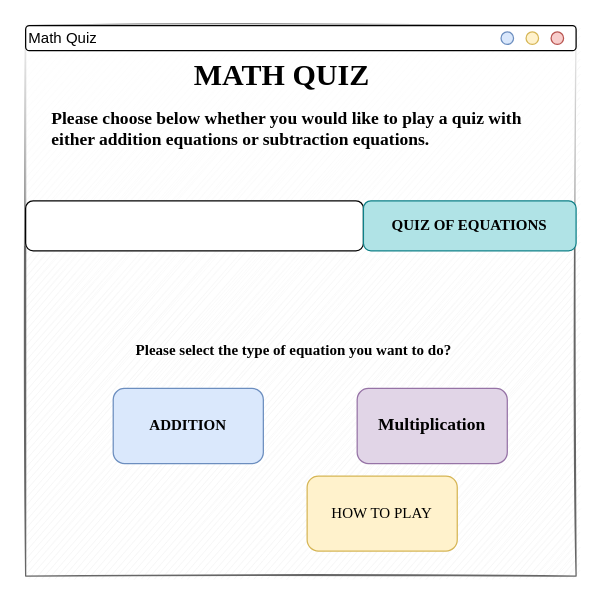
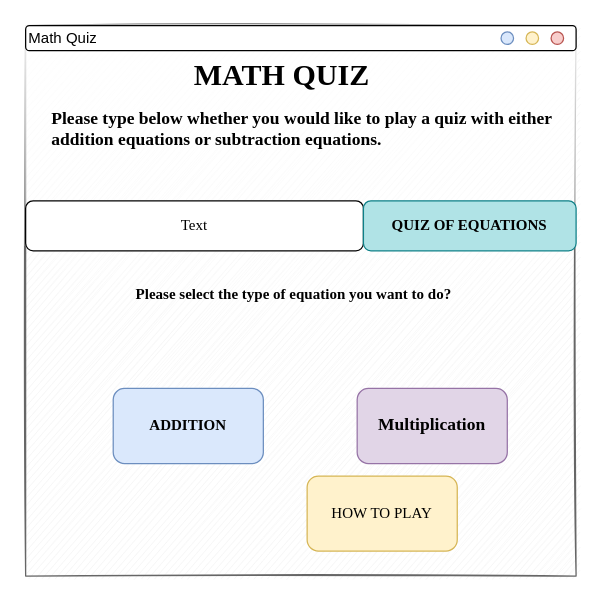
node "Please choose below whether you would like to play a quiz with either addition equations or subtraction equations.": label "Please choose below whether you would like to play a quiz with either addition equations or subtraction equations." -> "Please type below whether you would like to play a quiz with either addition equations or subtraction equations."
node "Text": added
node "Please select the type of equation you want to do?": moved (294, 351) -> (294, 294)
